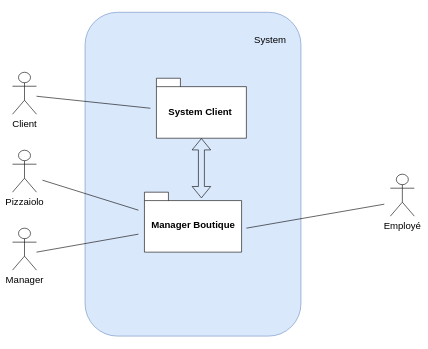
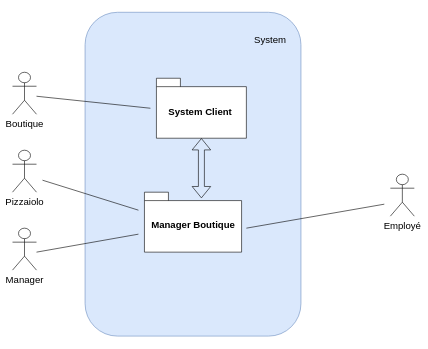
node "Client": label "Client" -> "Boutique"
